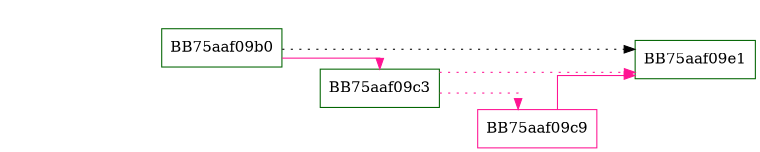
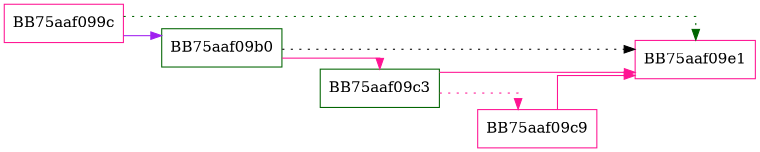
node "BB75aaf099c": added
node "BB75aaf09e1": color darkgreen -> deeppink
edge "BB75aaf09c3" -> "BB75aaf09e1": style dotted -> solid
